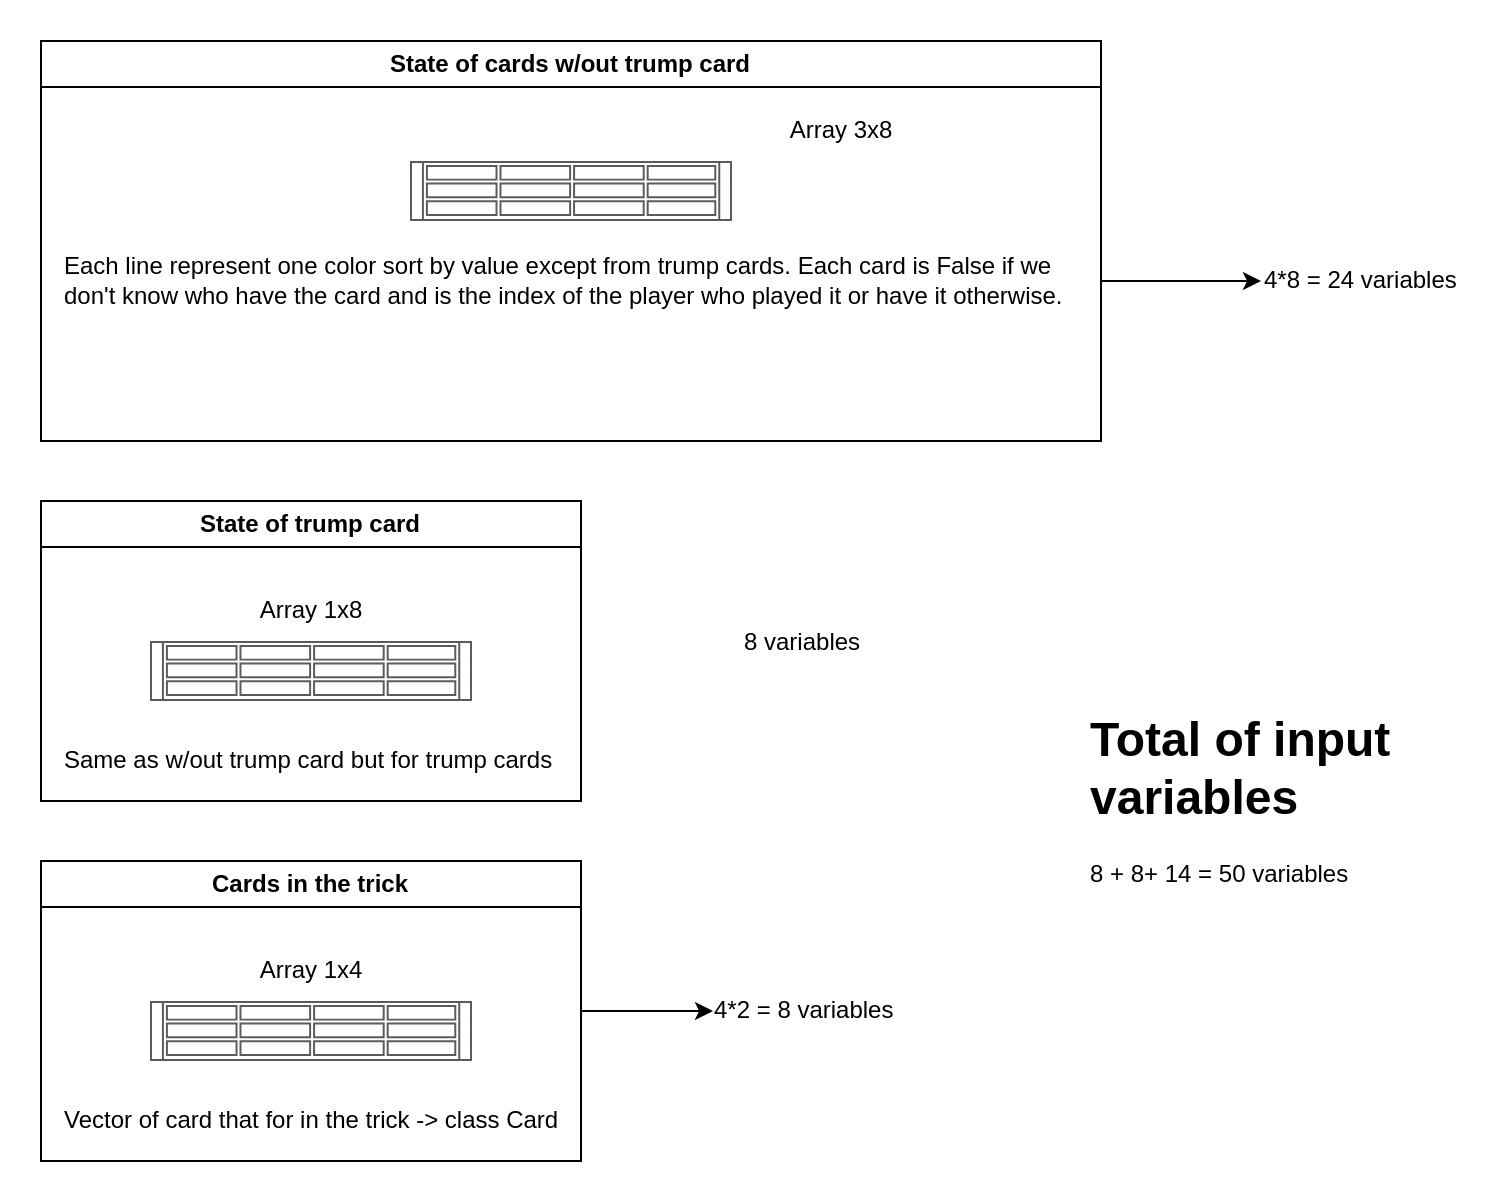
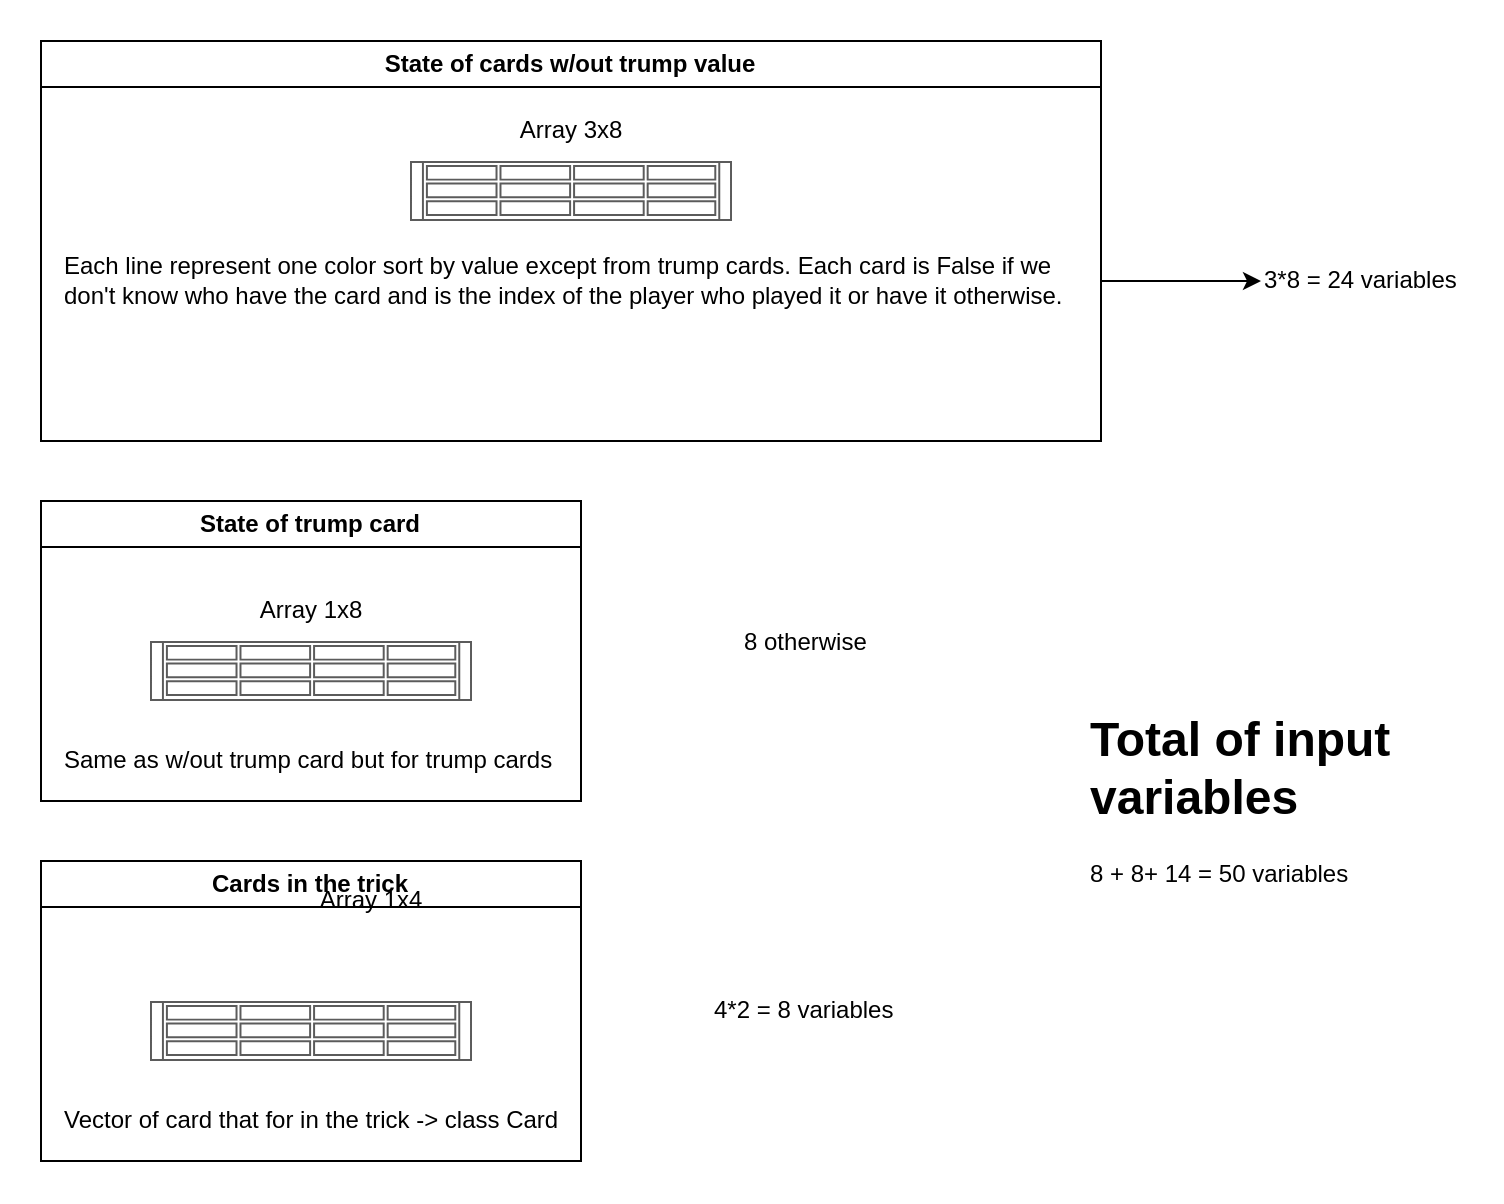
node "State of cards w/out trump card": label "State of cards w/out trump card" -> "State of cards w/out trump value"
node "Array 3x8": moved (841, 131) -> (571, 131)
node "4*8 = 24 variables": label "4*8 = 24 variables" -> "3*8 = 24 variables"
node "8 variables": label "8 variables" -> "8 otherwise"
node "Array 1x4": moved (311, 971) -> (371, 901)
edge "Cards in the trick" -> "4*2 = 8 variables": removed
